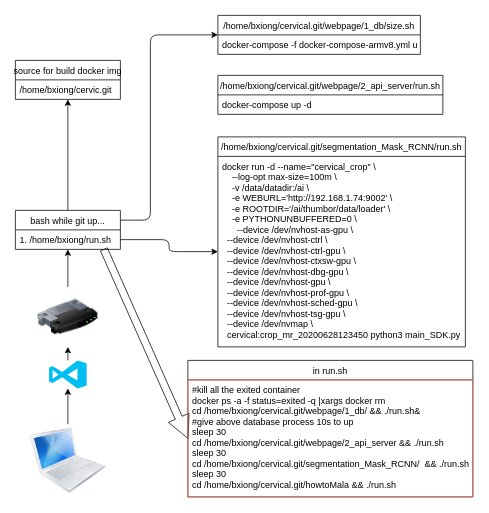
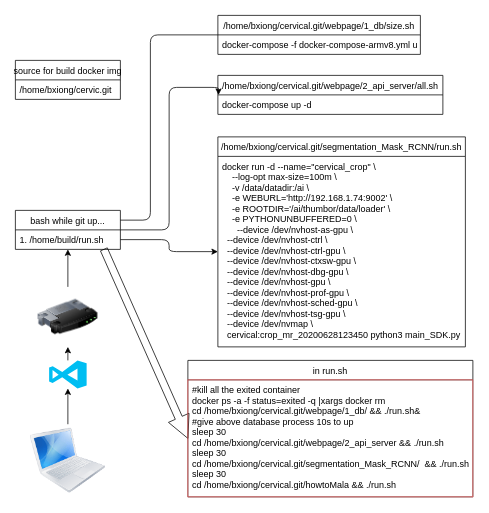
edge "bash while git up..." -> "/home/bxiong/cervical.git/webpage/1_db/size.sh": arrowhead classic -> none
node "/home/bxiong/cervical.git/webpage/2_api_server/run.sh": label "/home/bxiong/cervical.git/webpage/2_api_server/run.sh" -> "/home/bxiong/cervical.git/webpage/2_api_server/all.sh"
edge "bash while git up..." -> "docker-compose up -d": added
edge "bash while git up..." -> "/home/bxiong/cervic.git": removed
node "1. /home/bxiong/run.sh": label "1. /home/bxiong/run.sh" -> "1. /home/build/run.sh"
